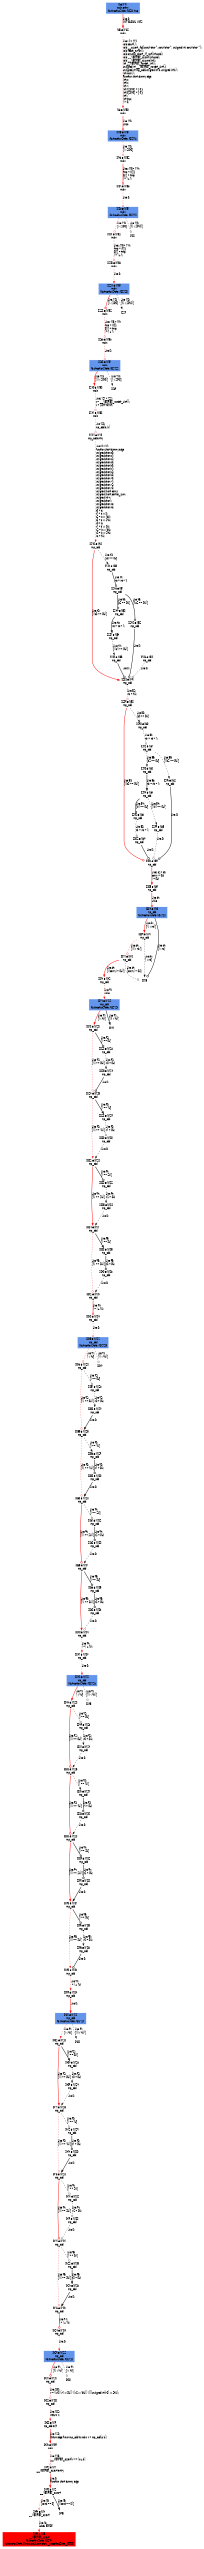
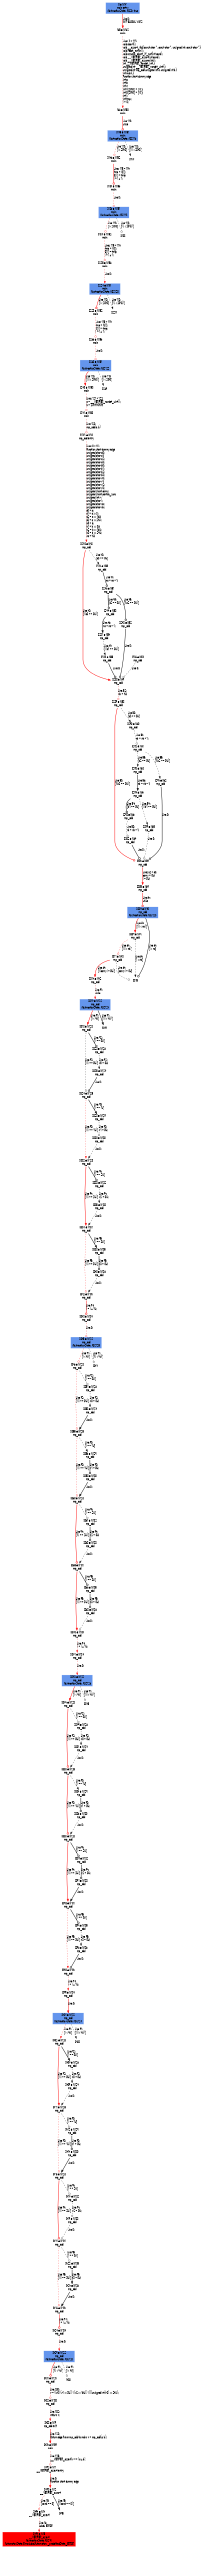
node "3147": added
edge "3318 @ N123 mp_add" -> "3327 @ N125 mp_add": color red -> black
node "3430": label "3430" -> "1430"
